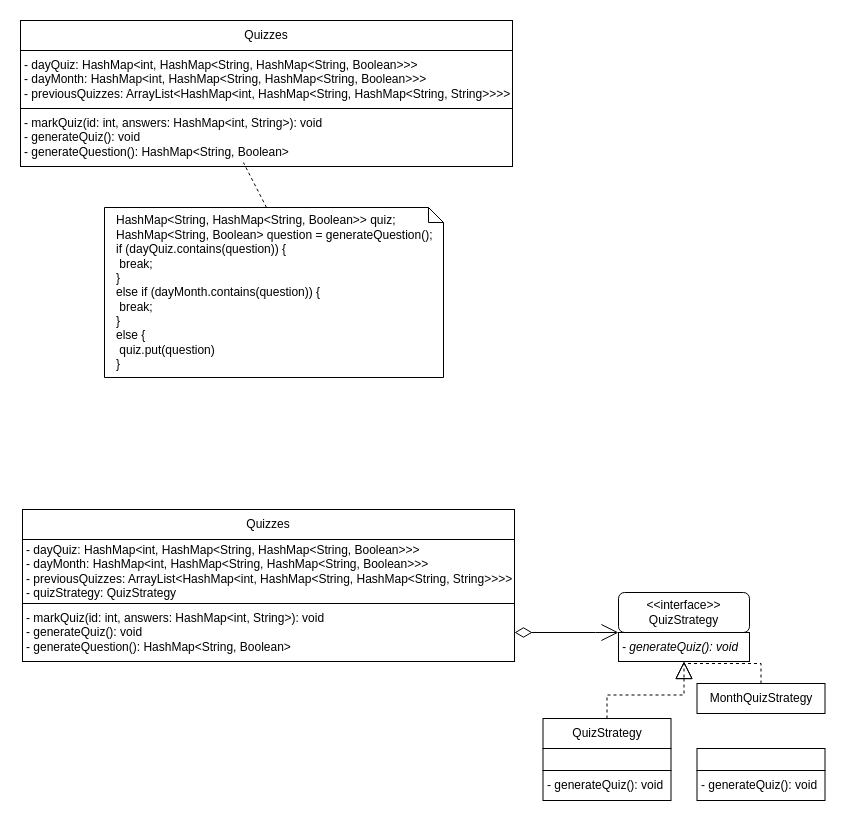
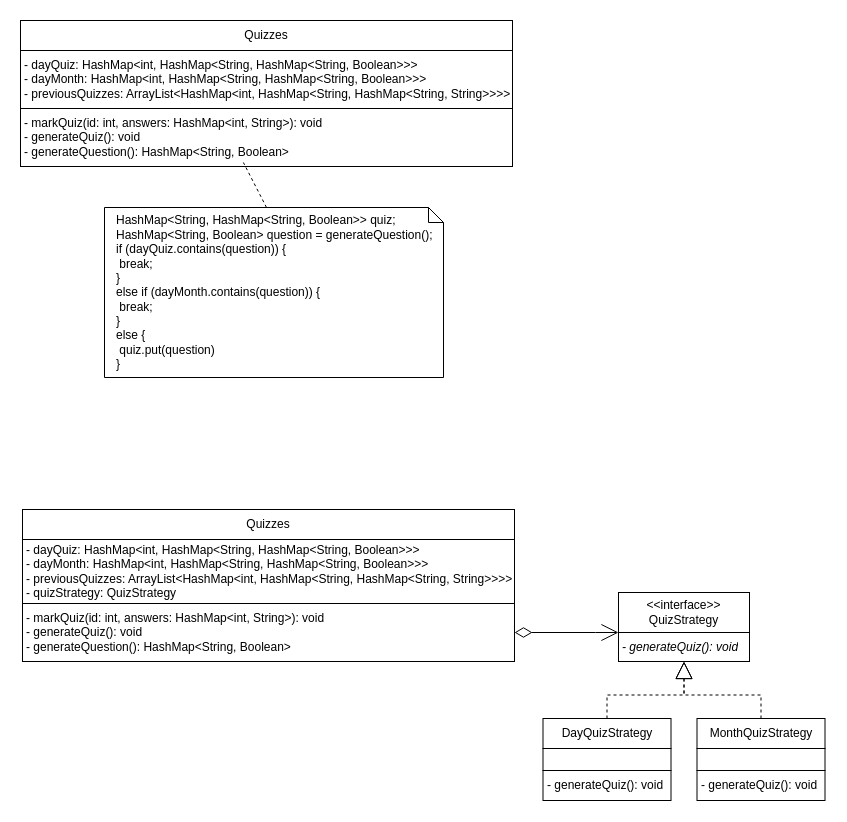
node "<<interface>> QuizStrategy": shape rounded rectangle -> rectangle
node "MonthQuizStrategy": moved (761, 699) -> (761, 734)
node "QuizStrategy": label "QuizStrategy" -> "DayQuizStrategy"
